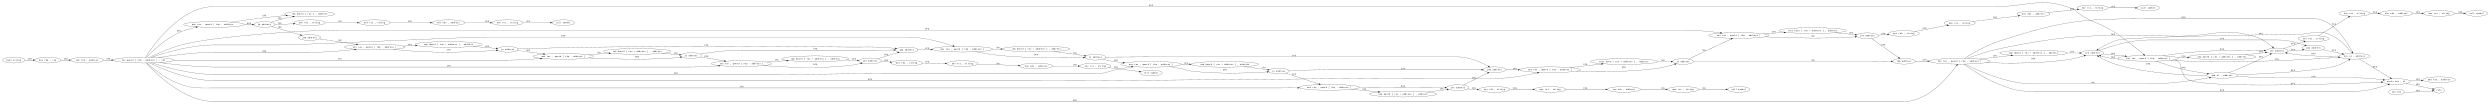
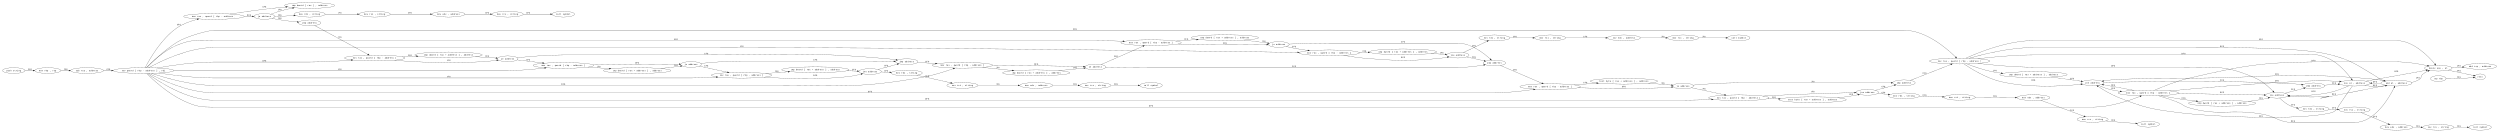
edge "mov al , address" -> "and al , address": added, label "DFG"
